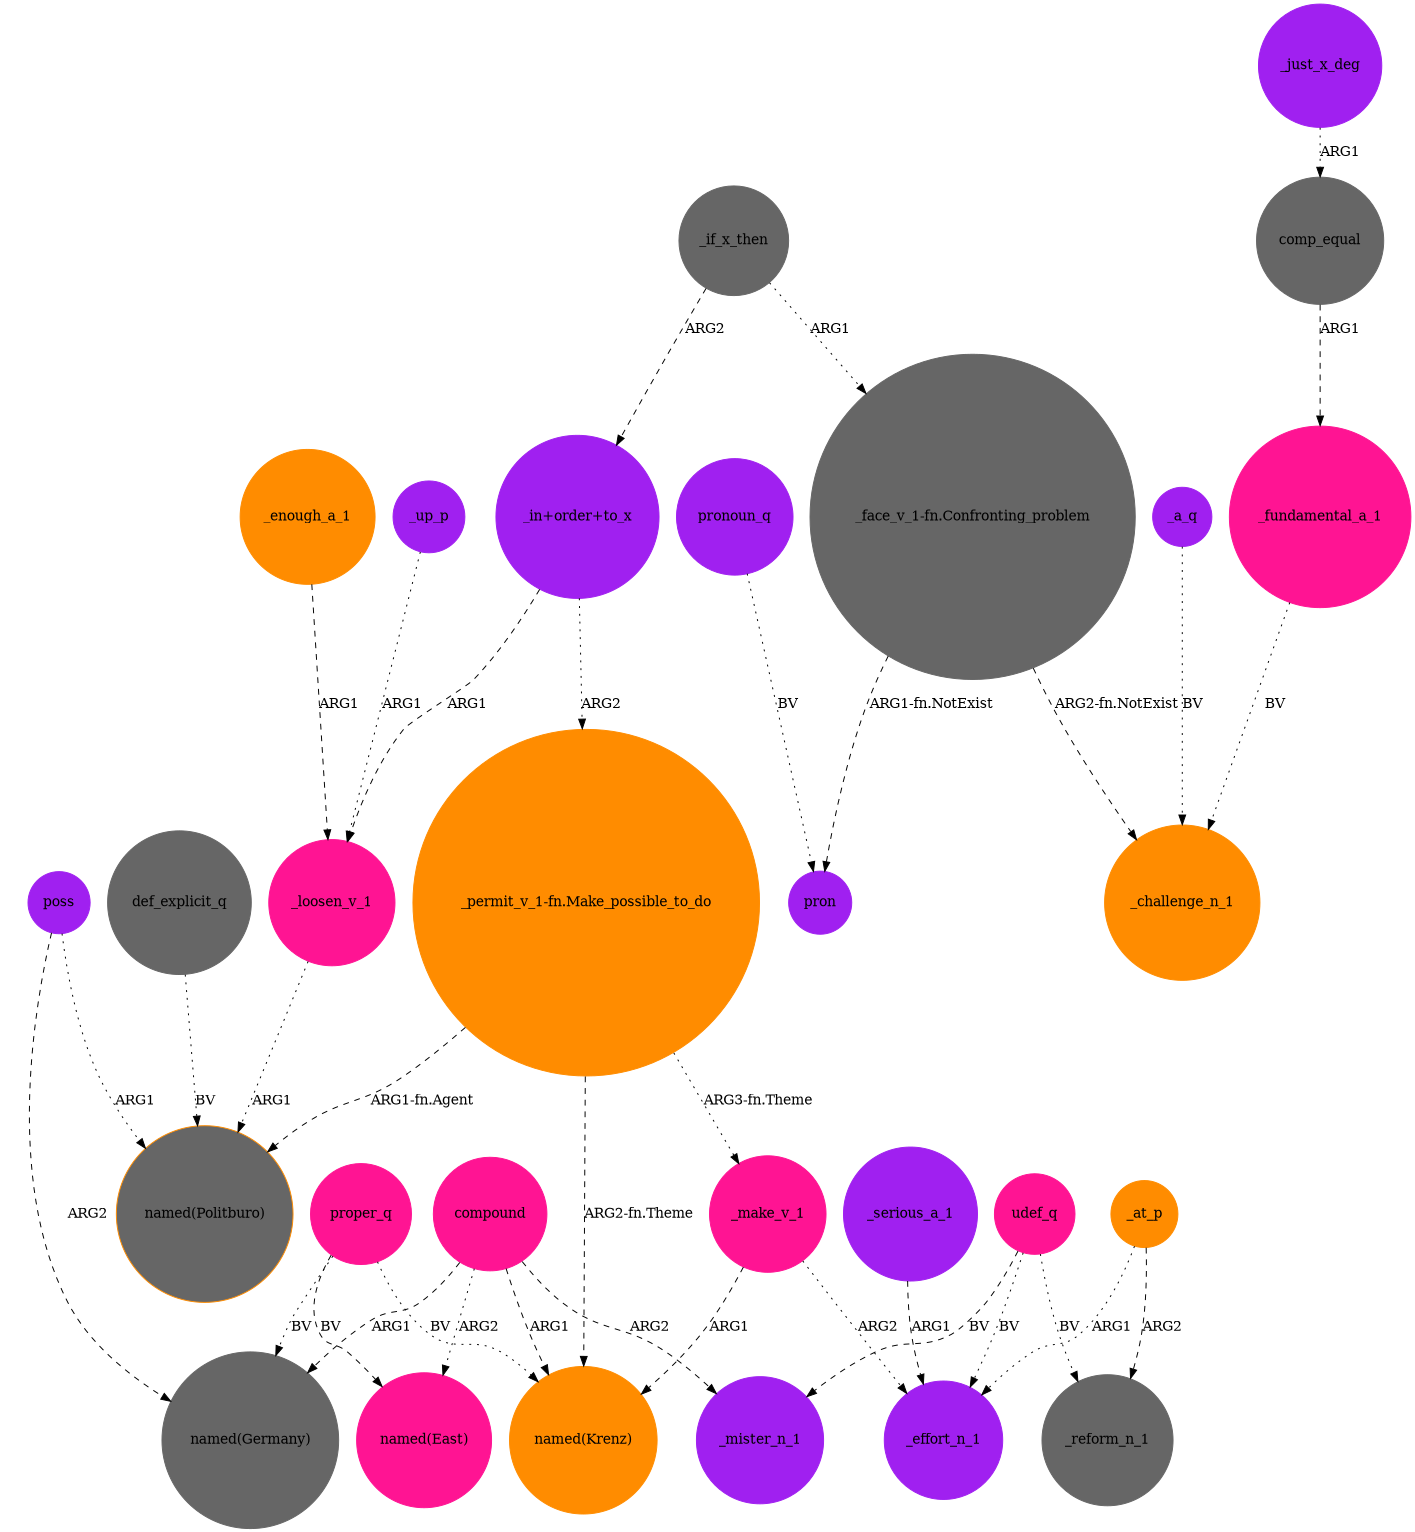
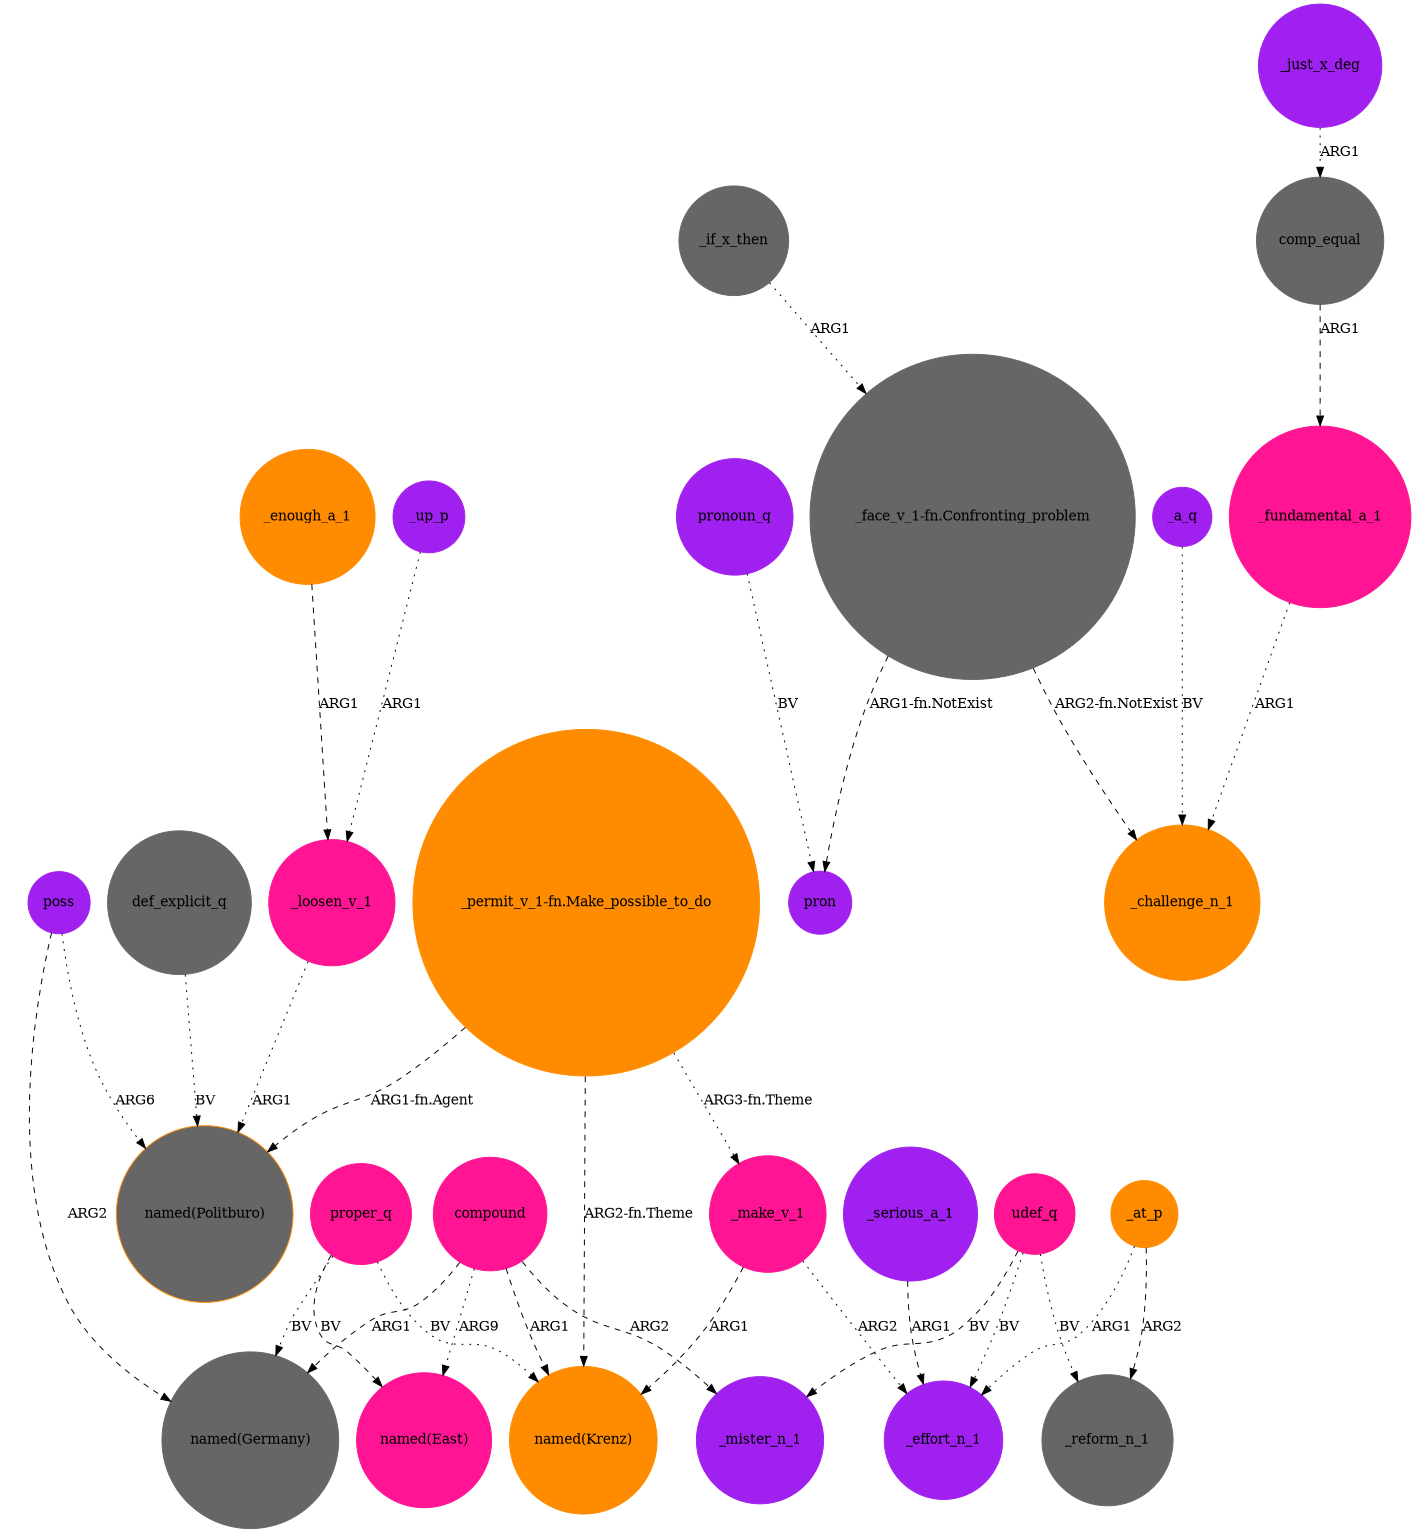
node "_in+order+to_x": removed
edge "_fundamental_a_1" -> "_challenge_n_1": label "BV" -> "ARG1"
edge "poss" -> "named(Politburo)": label "ARG1" -> "ARG6"
edge "compound" -> "named(East)": label "ARG2" -> "ARG9"
